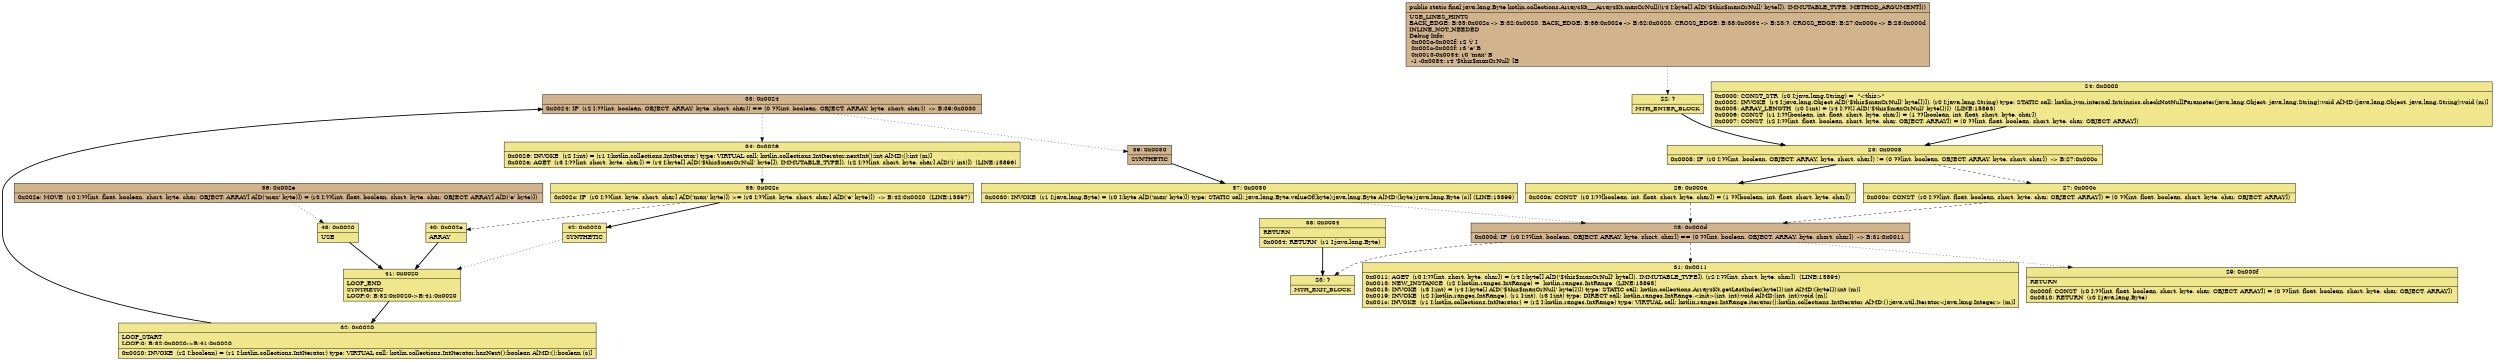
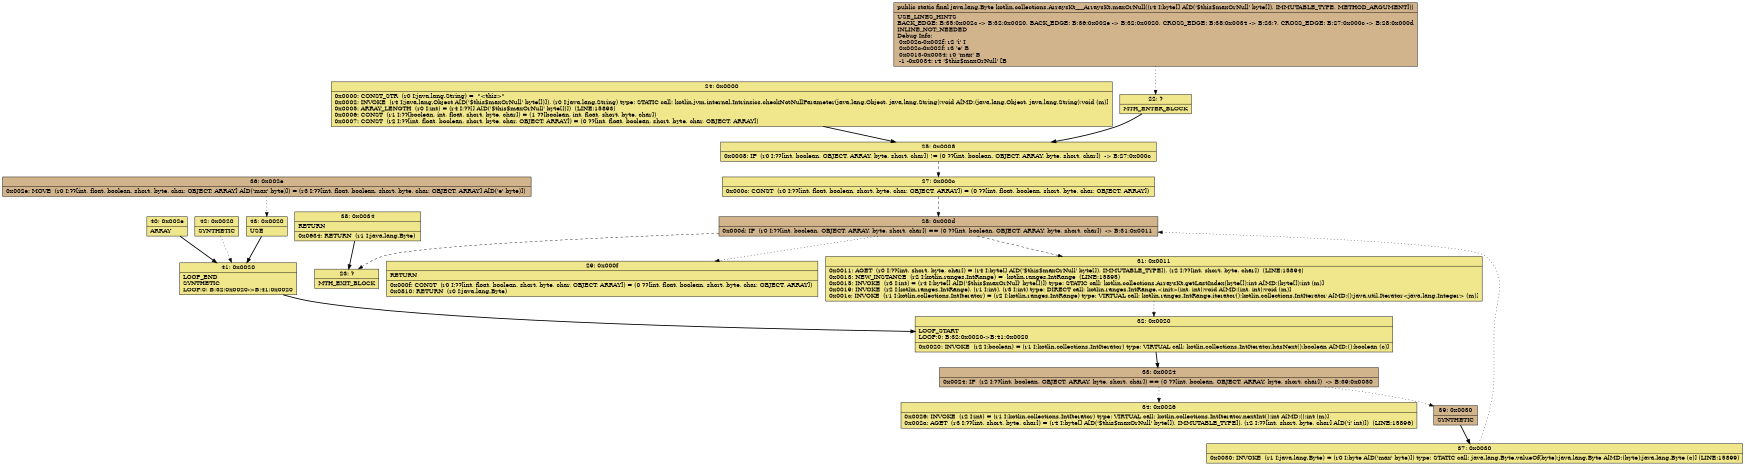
node "35: 0x002c": removed
node "26: 0x000a": removed
node "38: 0x0034": text "0x0034: RETURN  (r1 I:java.lang.Byte)" -> "0x0634: RETURN  (r1 I:java.lang.Byte)"
edge "31: 0x0011" -> "32: 0x0020": added
